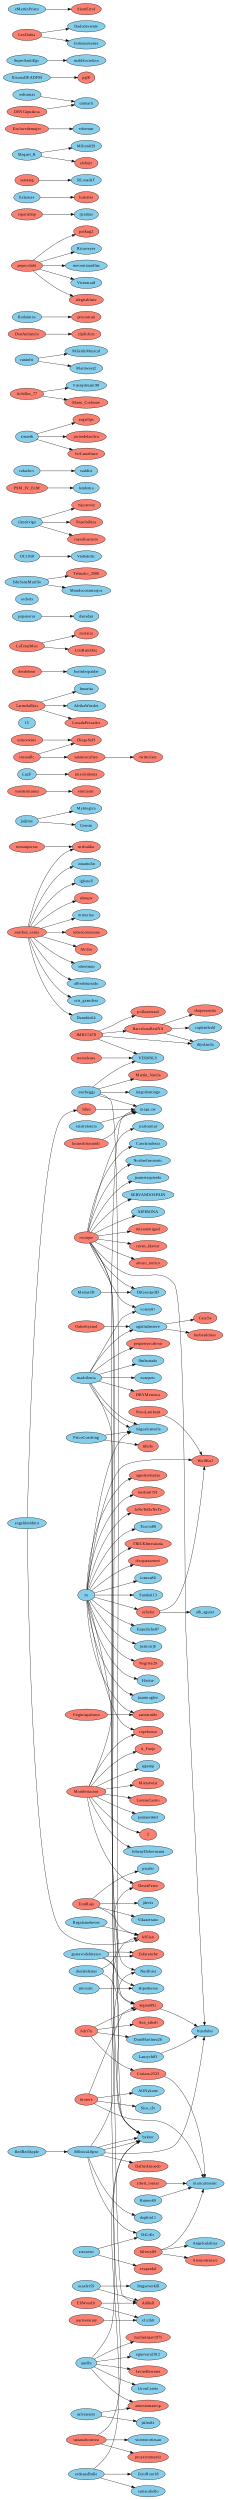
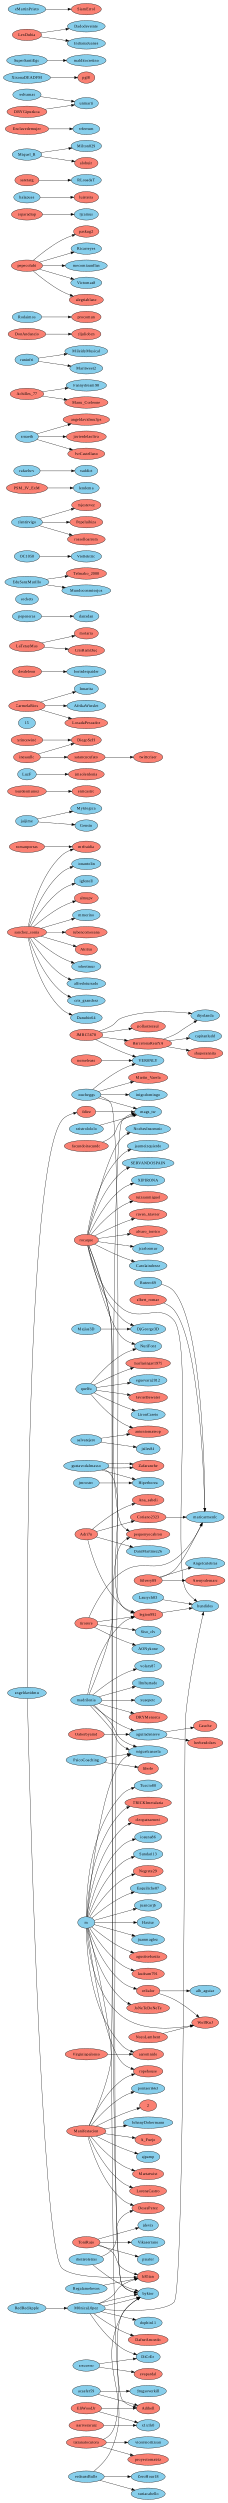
node "angel3ps": label "angel3ps" -> "angeldavidmu3ps"
edge "rocaque" -> "volary87": now "rocaque" -> "pequenyocabron"
